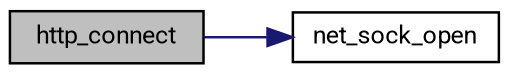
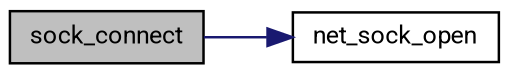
node "http_connect": label "http_connect" -> "sock_connect"
